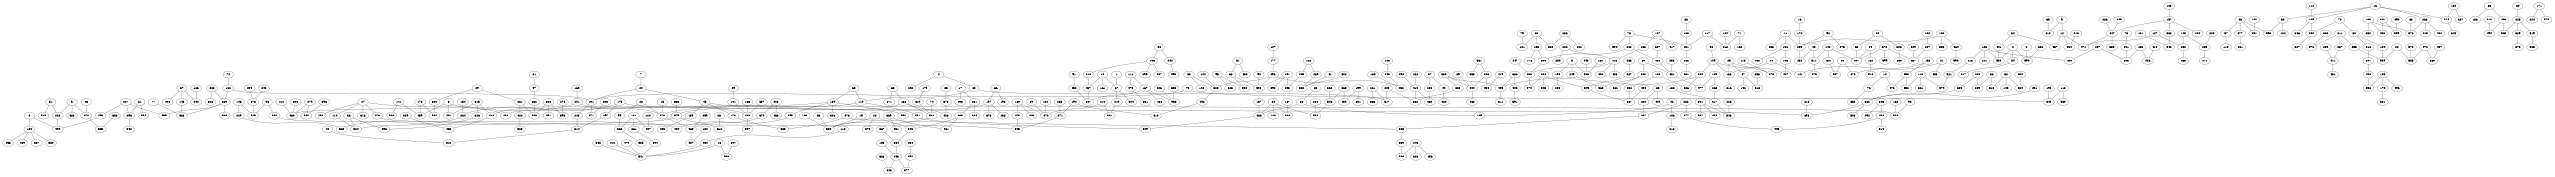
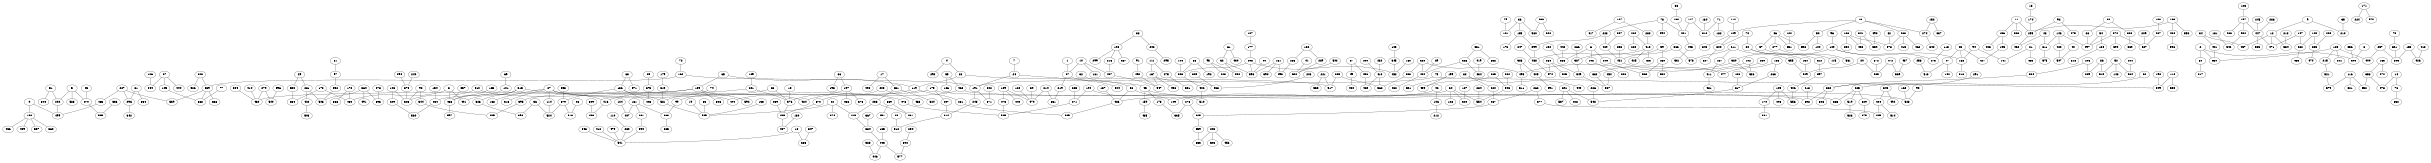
edge "366" -- "387": added
edge "40" -- "272": removed
edge "310" -- "525": added
